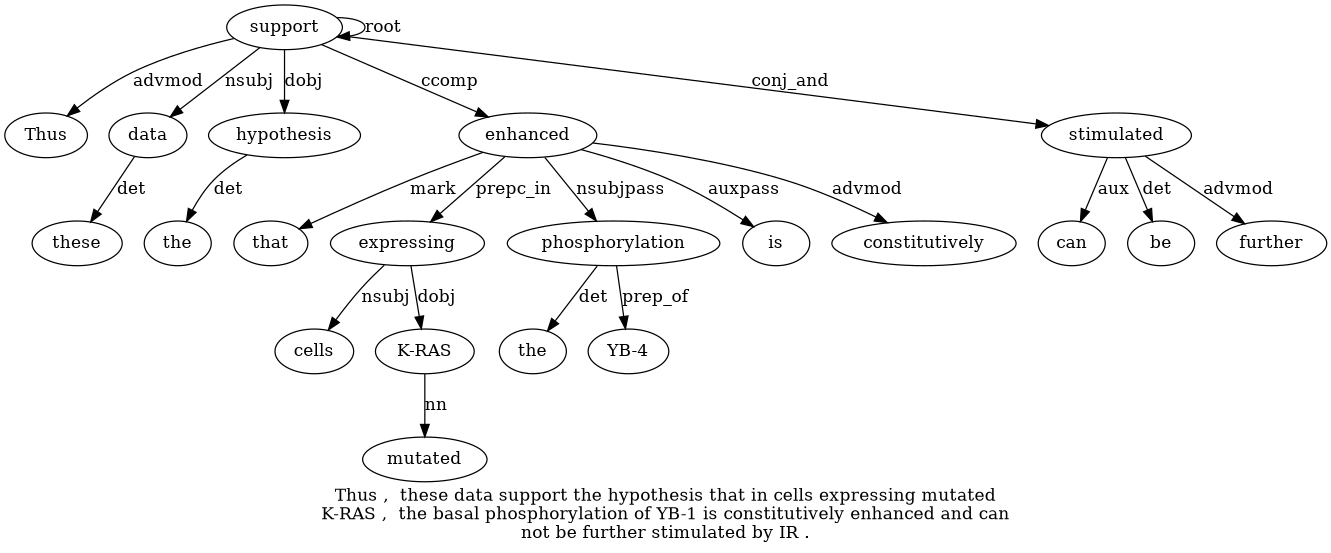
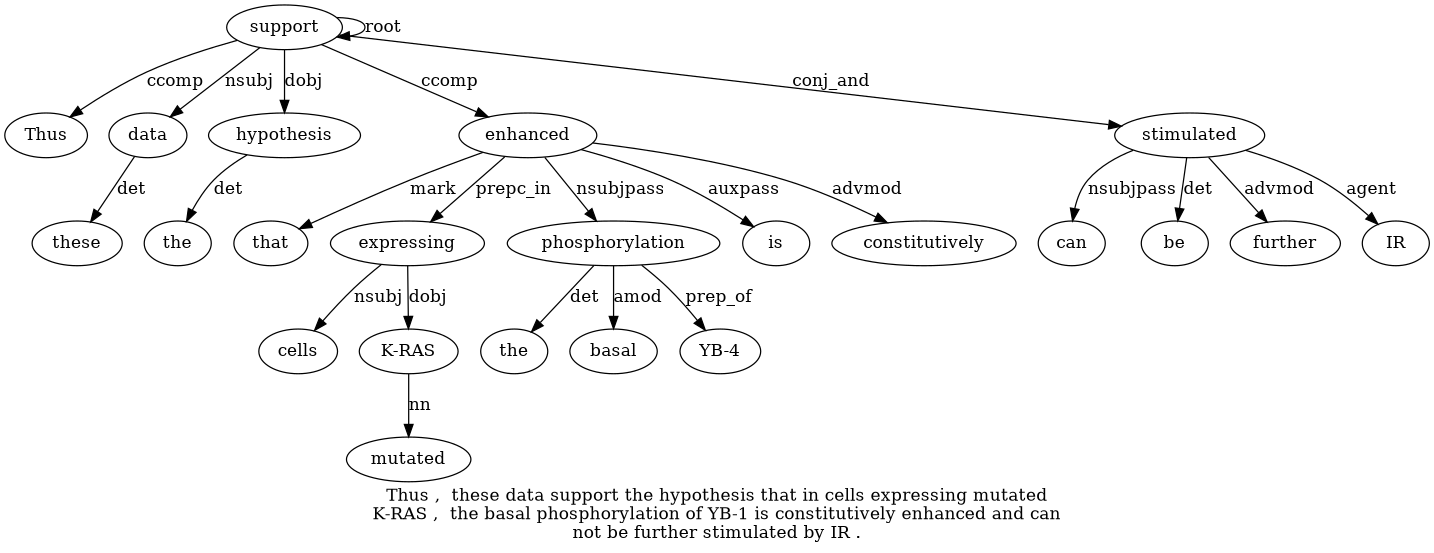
edge "support" -> "Thus": label "advmod" -> "ccomp"
edge "stimulated" -> "can": label "aux" -> "nsubjpass"
node "IR": added
node "basal": added
